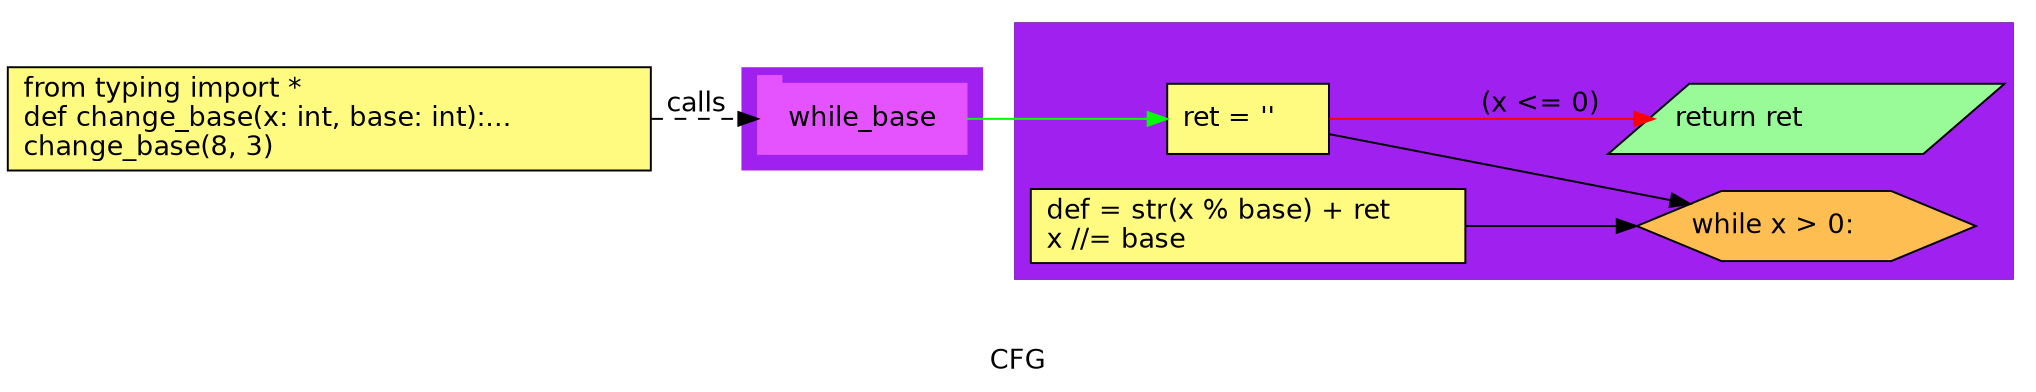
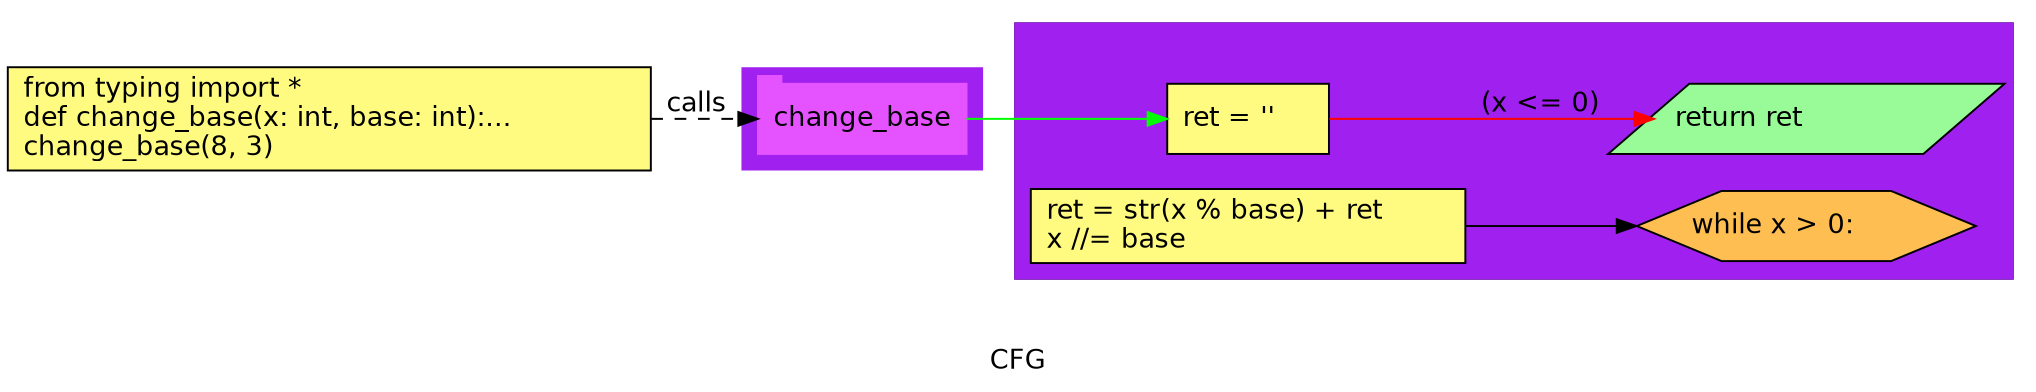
node "while_base": label "while_base" -> "change_base"
edge "ret = ''" -> "while x > 0:": removed
node "def = str(x % base) + ret x //= base": label "def = str(x % base) + ret x //= base" -> "ret = str(x % base) + ret x //= base"
